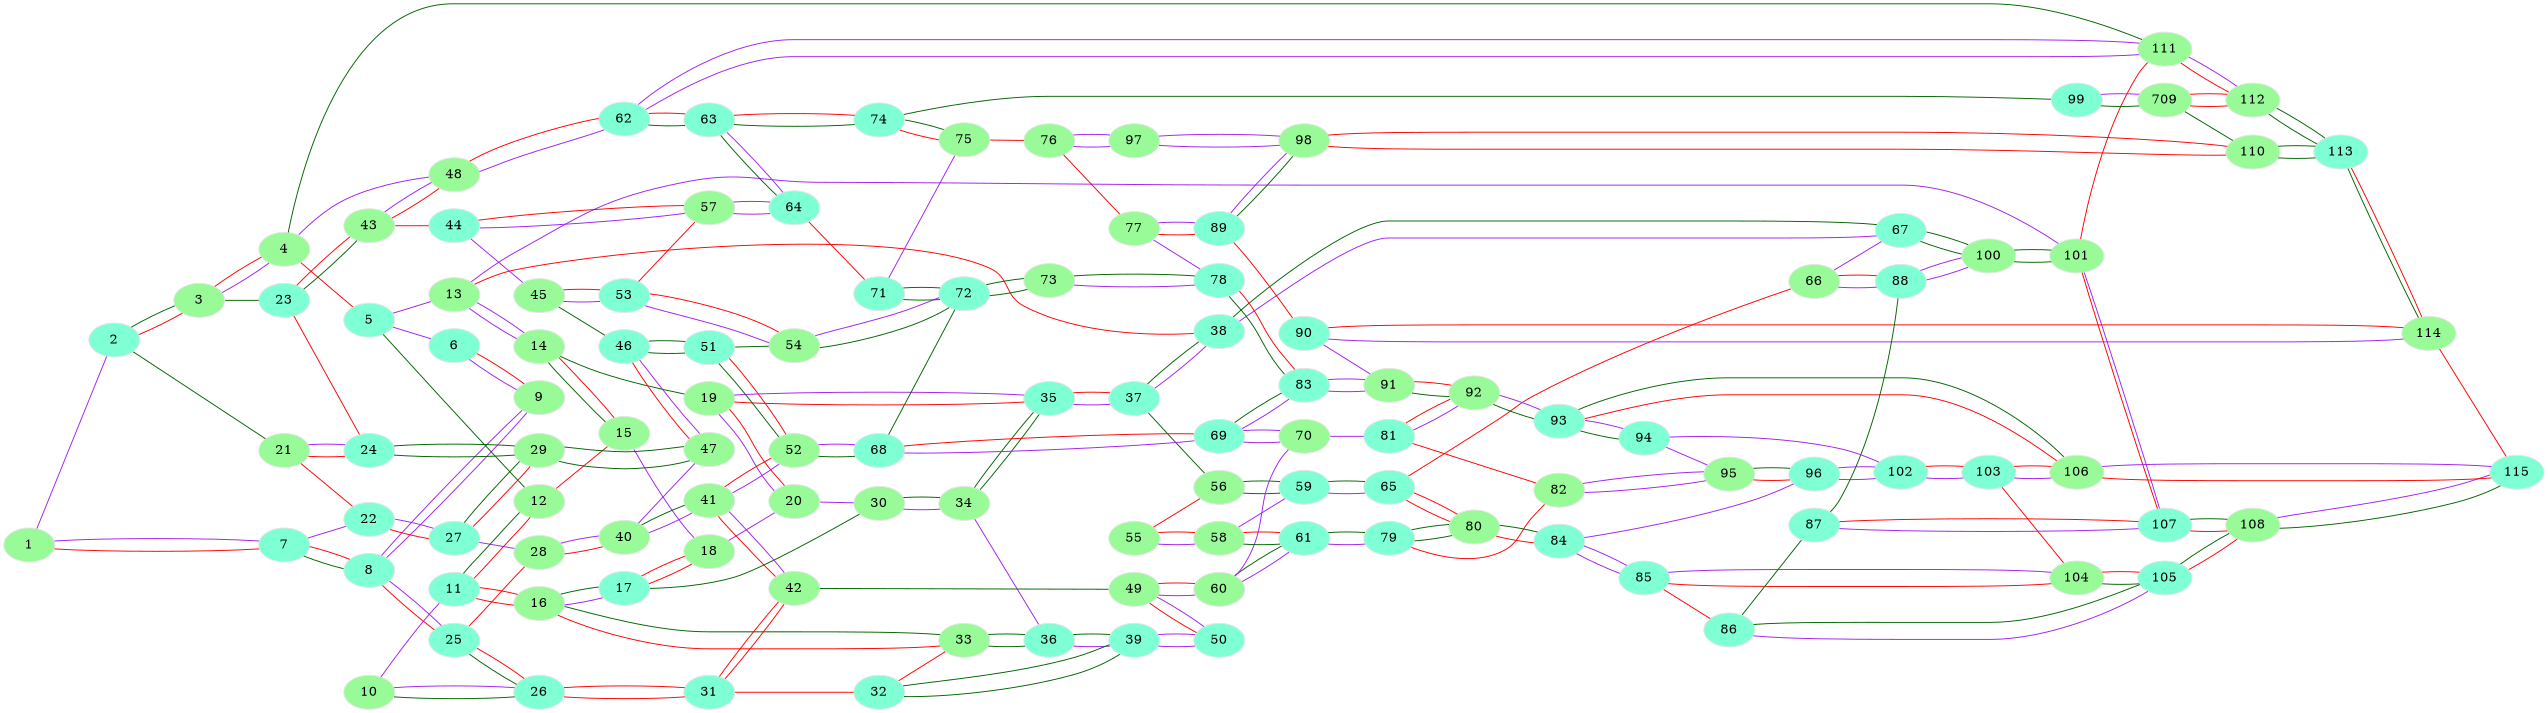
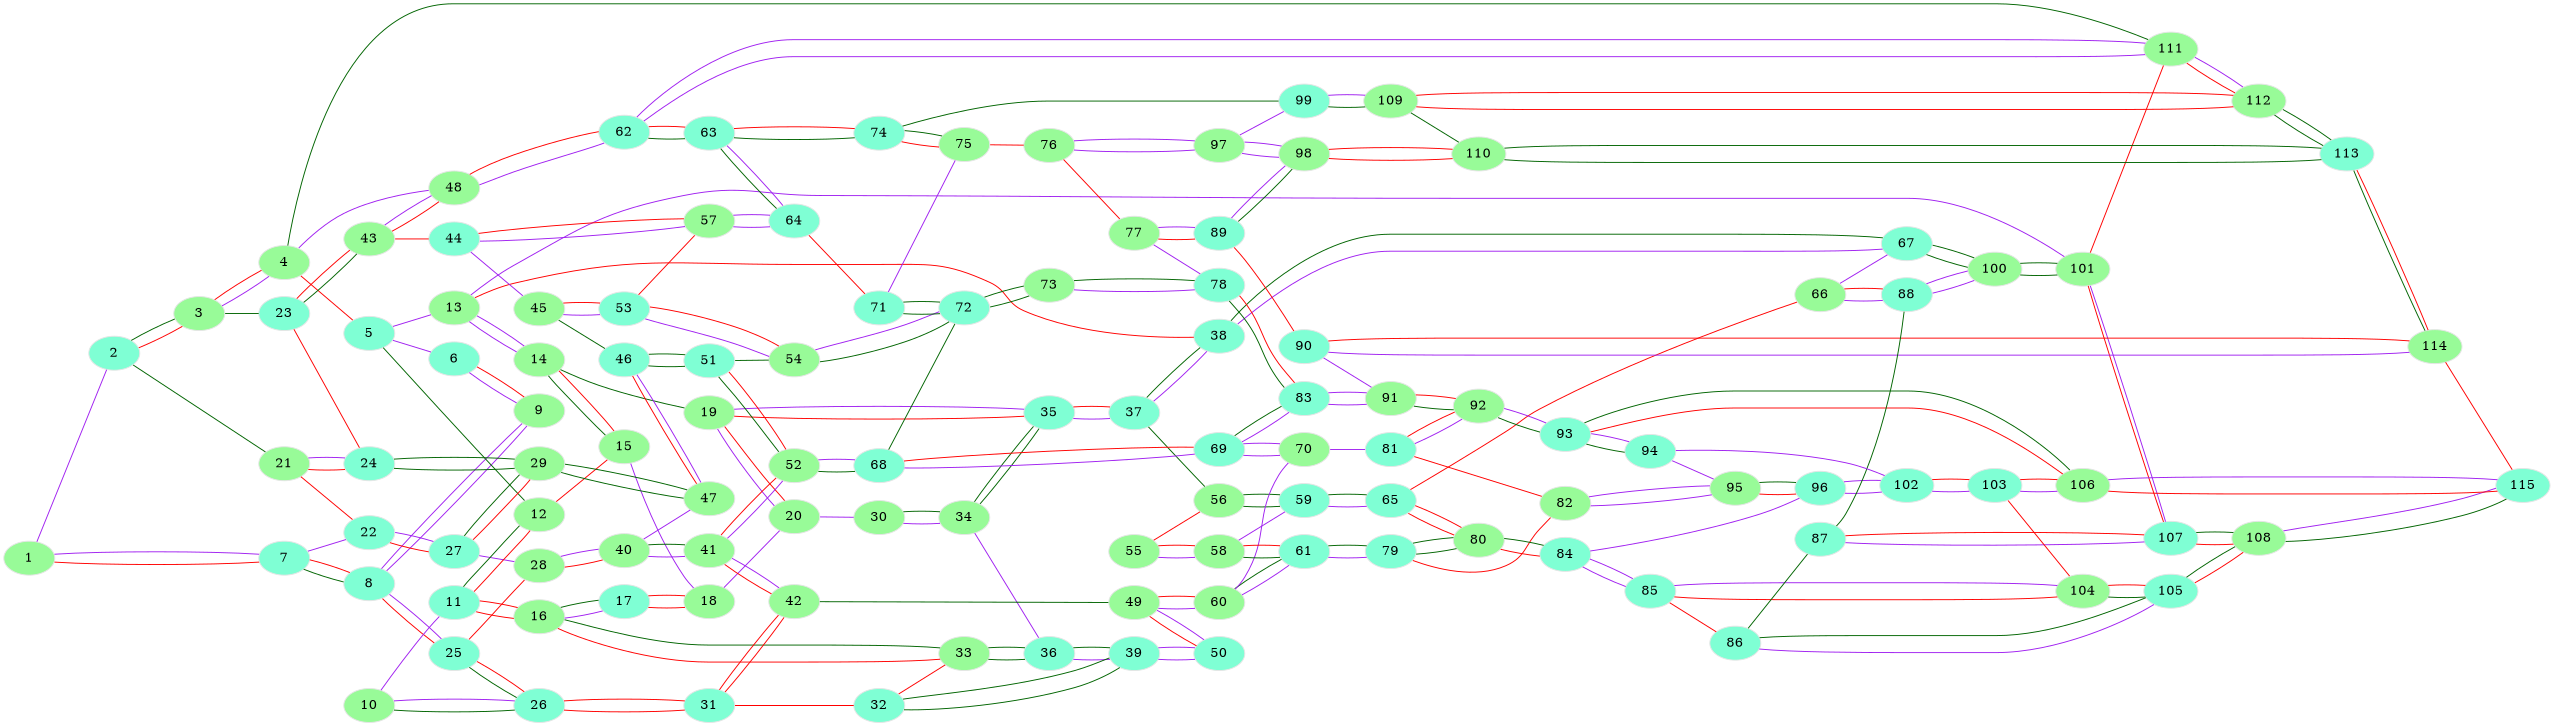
node "709": label "709" -> "109"
edge "99" -- "97": added
edge "30" -- "17": removed
